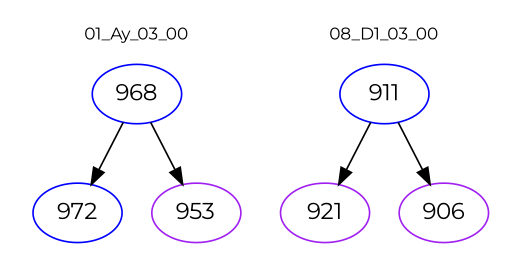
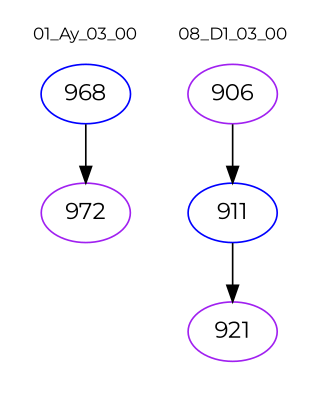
edge "911" -> "906": reversed
node "972": color blue -> purple
node "953": removed
